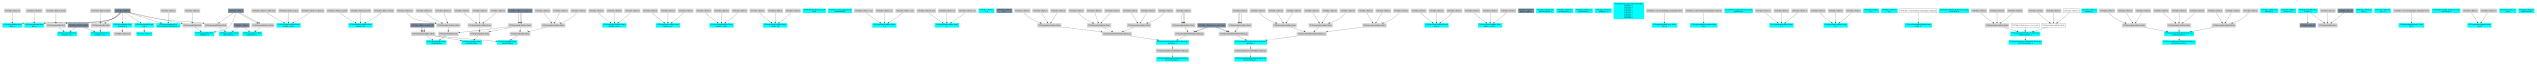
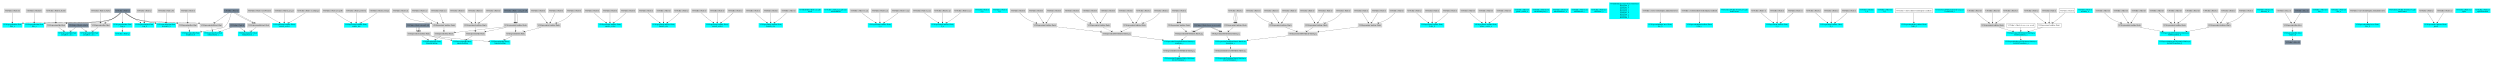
node "VFXValue`1 Float (3) B_b": fillcolor lightslategray -> cyan
node "VFXValue`1 Float (0) Sphere_radius_a": fillcolor lightslategray -> cyan
node "VFXValue`1 Float (1) frequency_b": removed
edge "VFXExpressionMin Int32 octaves_b" -> "VFXExpressionMax Int32": reversed
node "VFXExpressionMax Float VFXExpressionTRSToMatrix_b": label "VFXExpressionMax Float VFXExpressionTRSToMatrix_b" -> "VFXExpressionMax Float Drag_b"
edge "VFXExpressionMax Float lacunarity_b" -> "VFXValue`1 Float (1.81)": reversed
